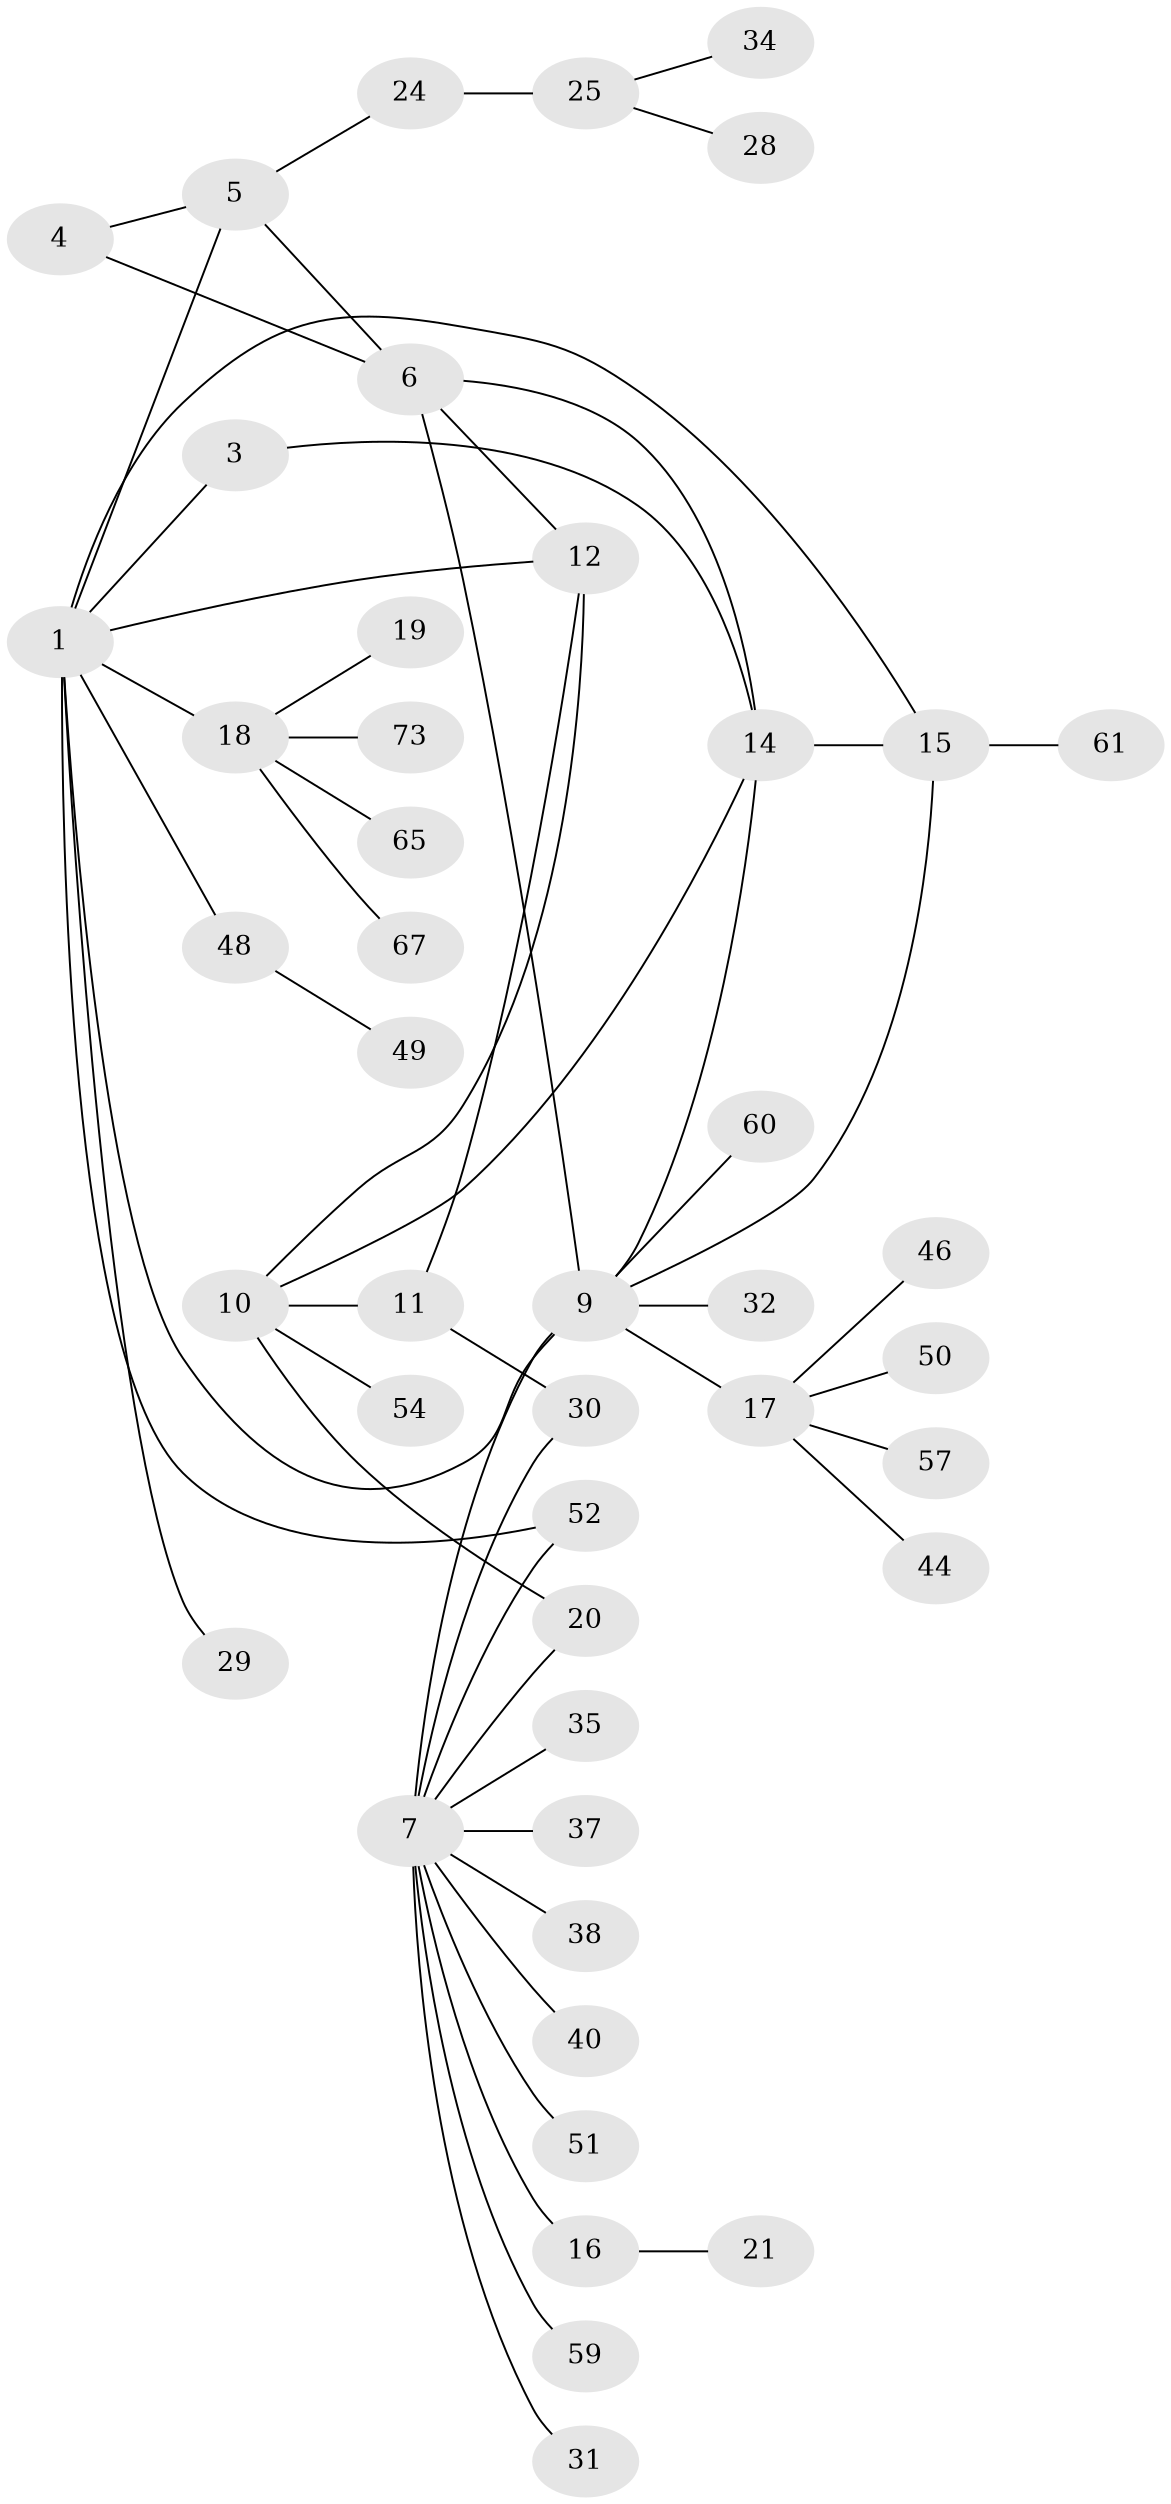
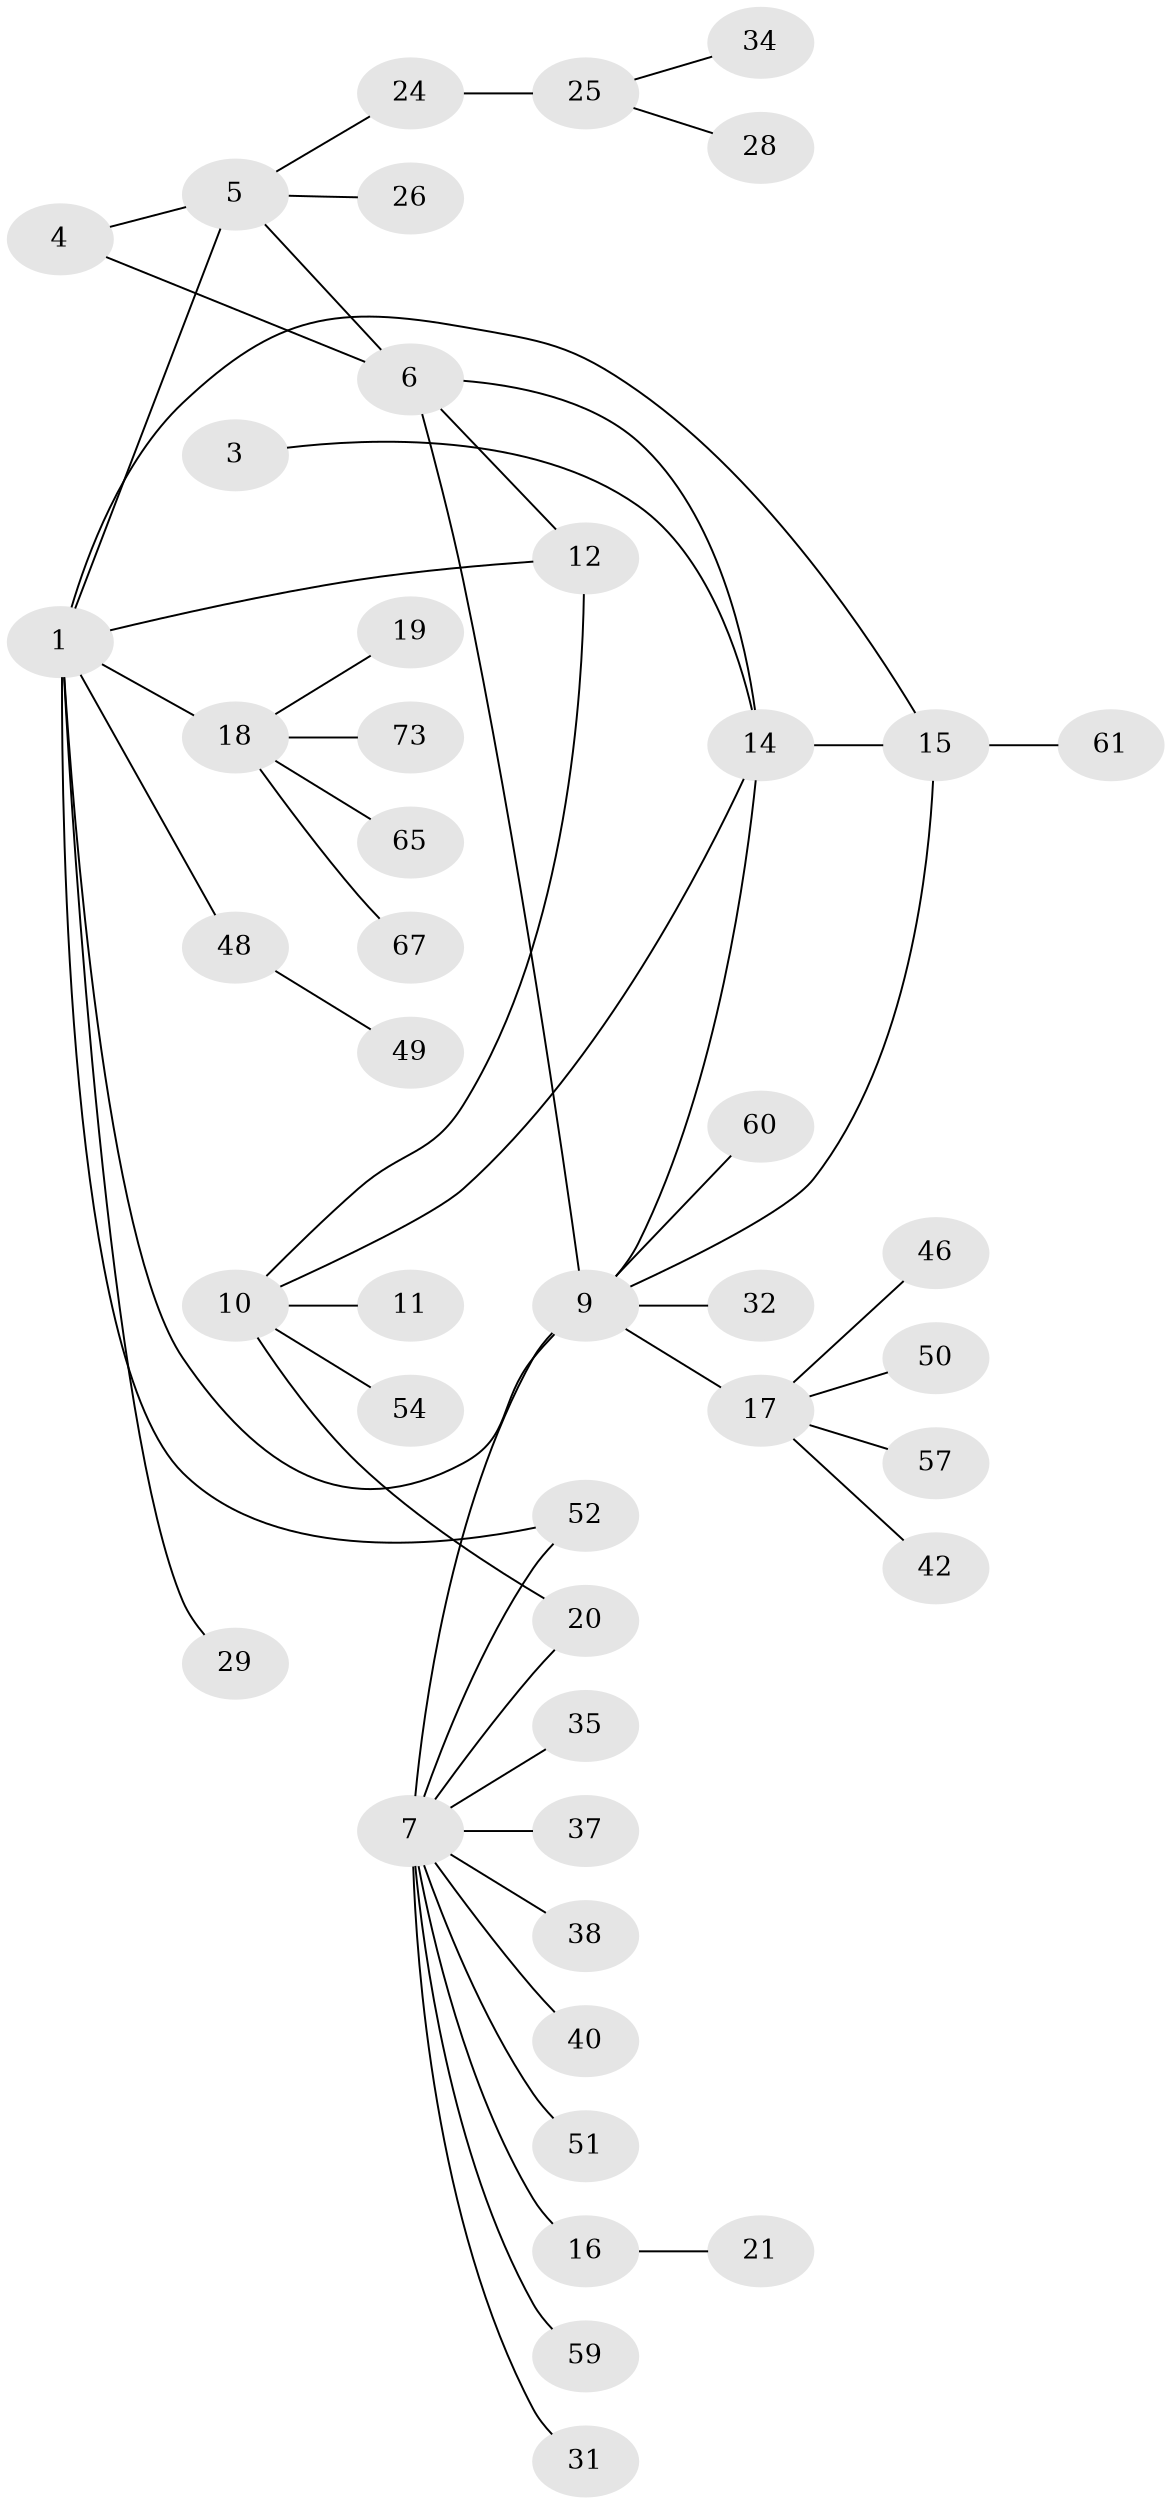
node "26": added
edge "3" -- "1": removed
edge "12" -- "11": removed
node "30": removed
node "44": label "44" -> "42"
